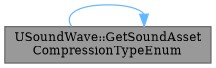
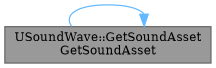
node "USoundWave::GetSoundAsset CompressionTypeEnum": label "USoundWave::GetSoundAsset CompressionTypeEnum" -> "USoundWave::GetSoundAsset GetSoundAsset"
